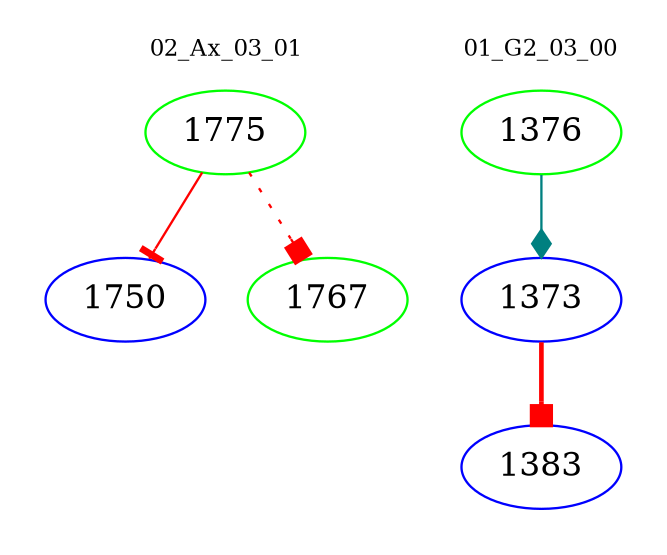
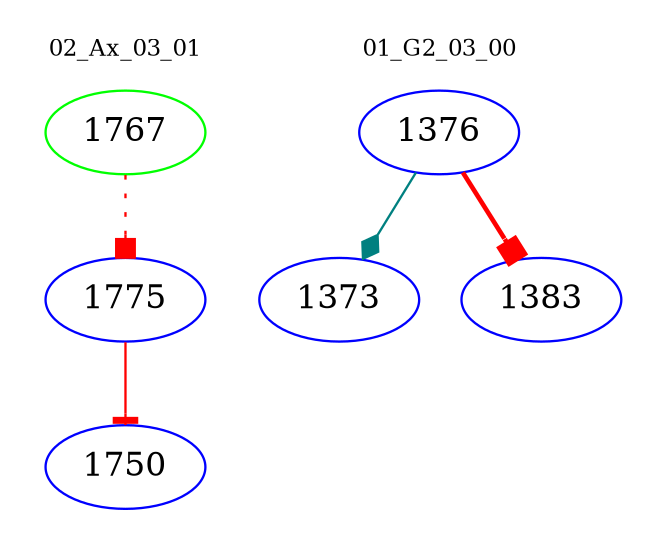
node "1775": color green -> blue
node "1376": color green -> blue
edge "1775" -> "1767": reversed
edge "1373" -> "1383": now "1376" -> "1383"
